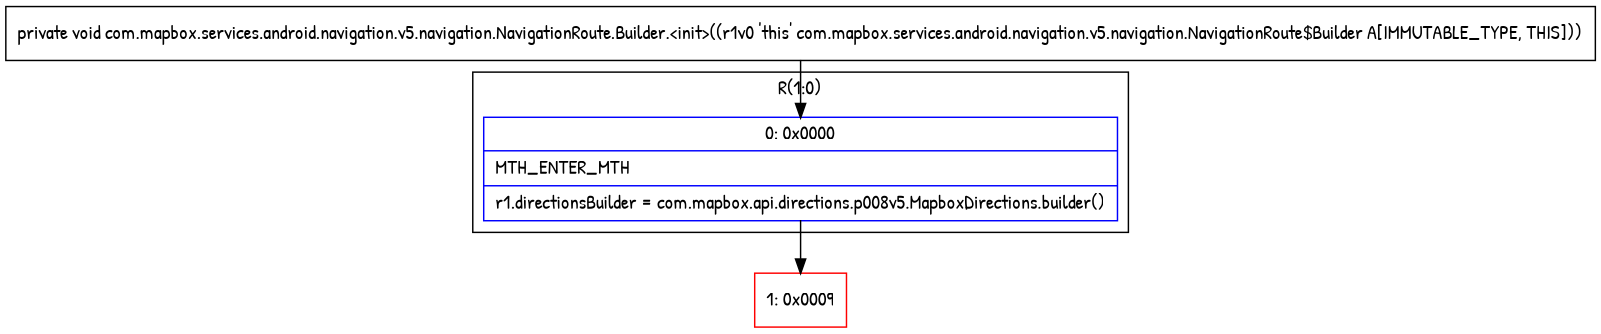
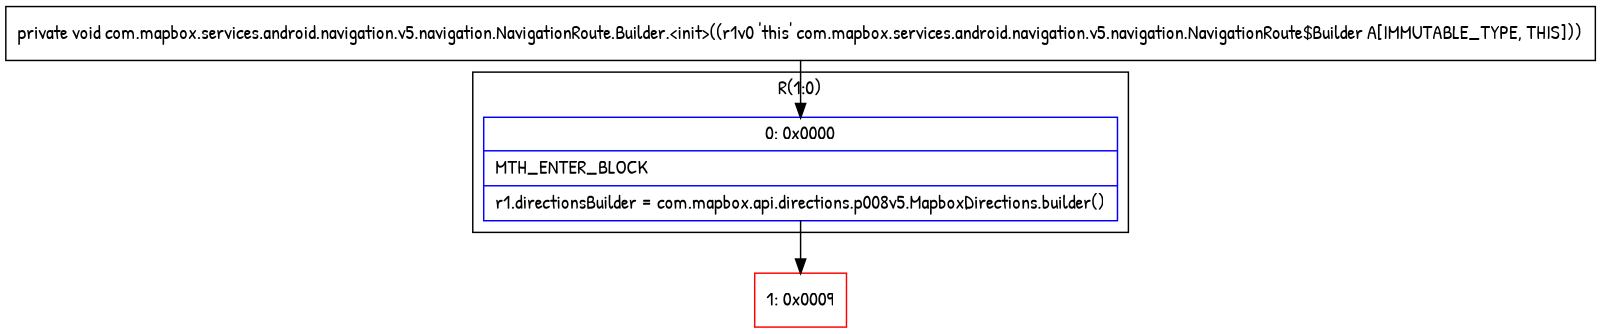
node "0: 0x0000": text "MTH_ENTER_MTH" -> "MTH_ENTER_BLOCK"
